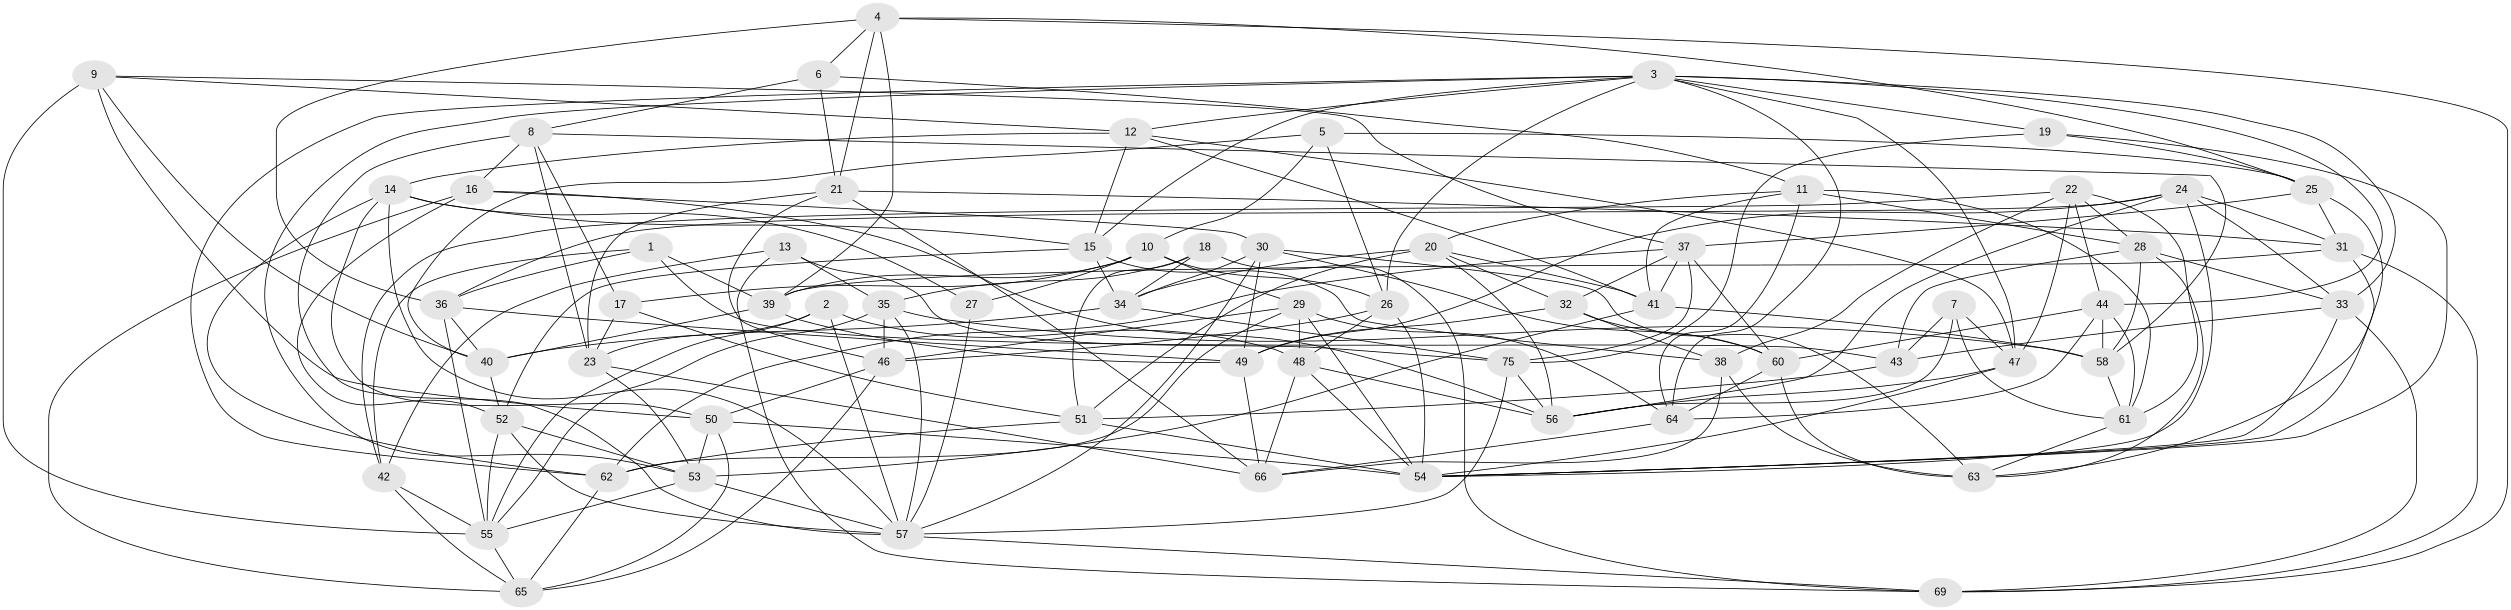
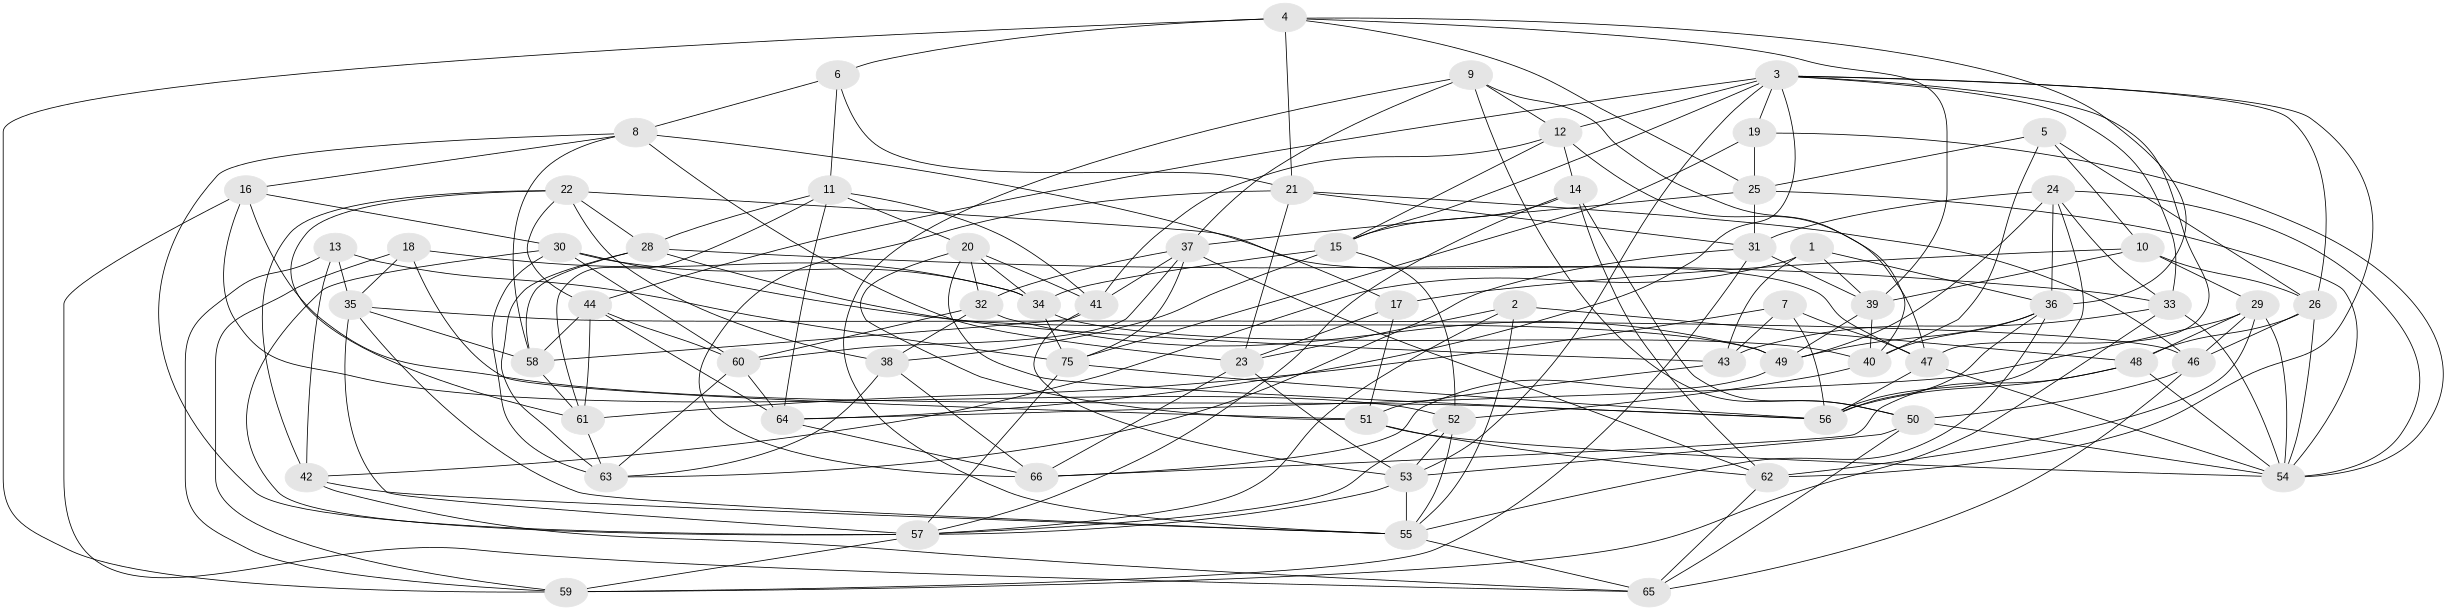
node "27": removed
edge "36" -- "56": added
node "69": label "69" -> "59"
